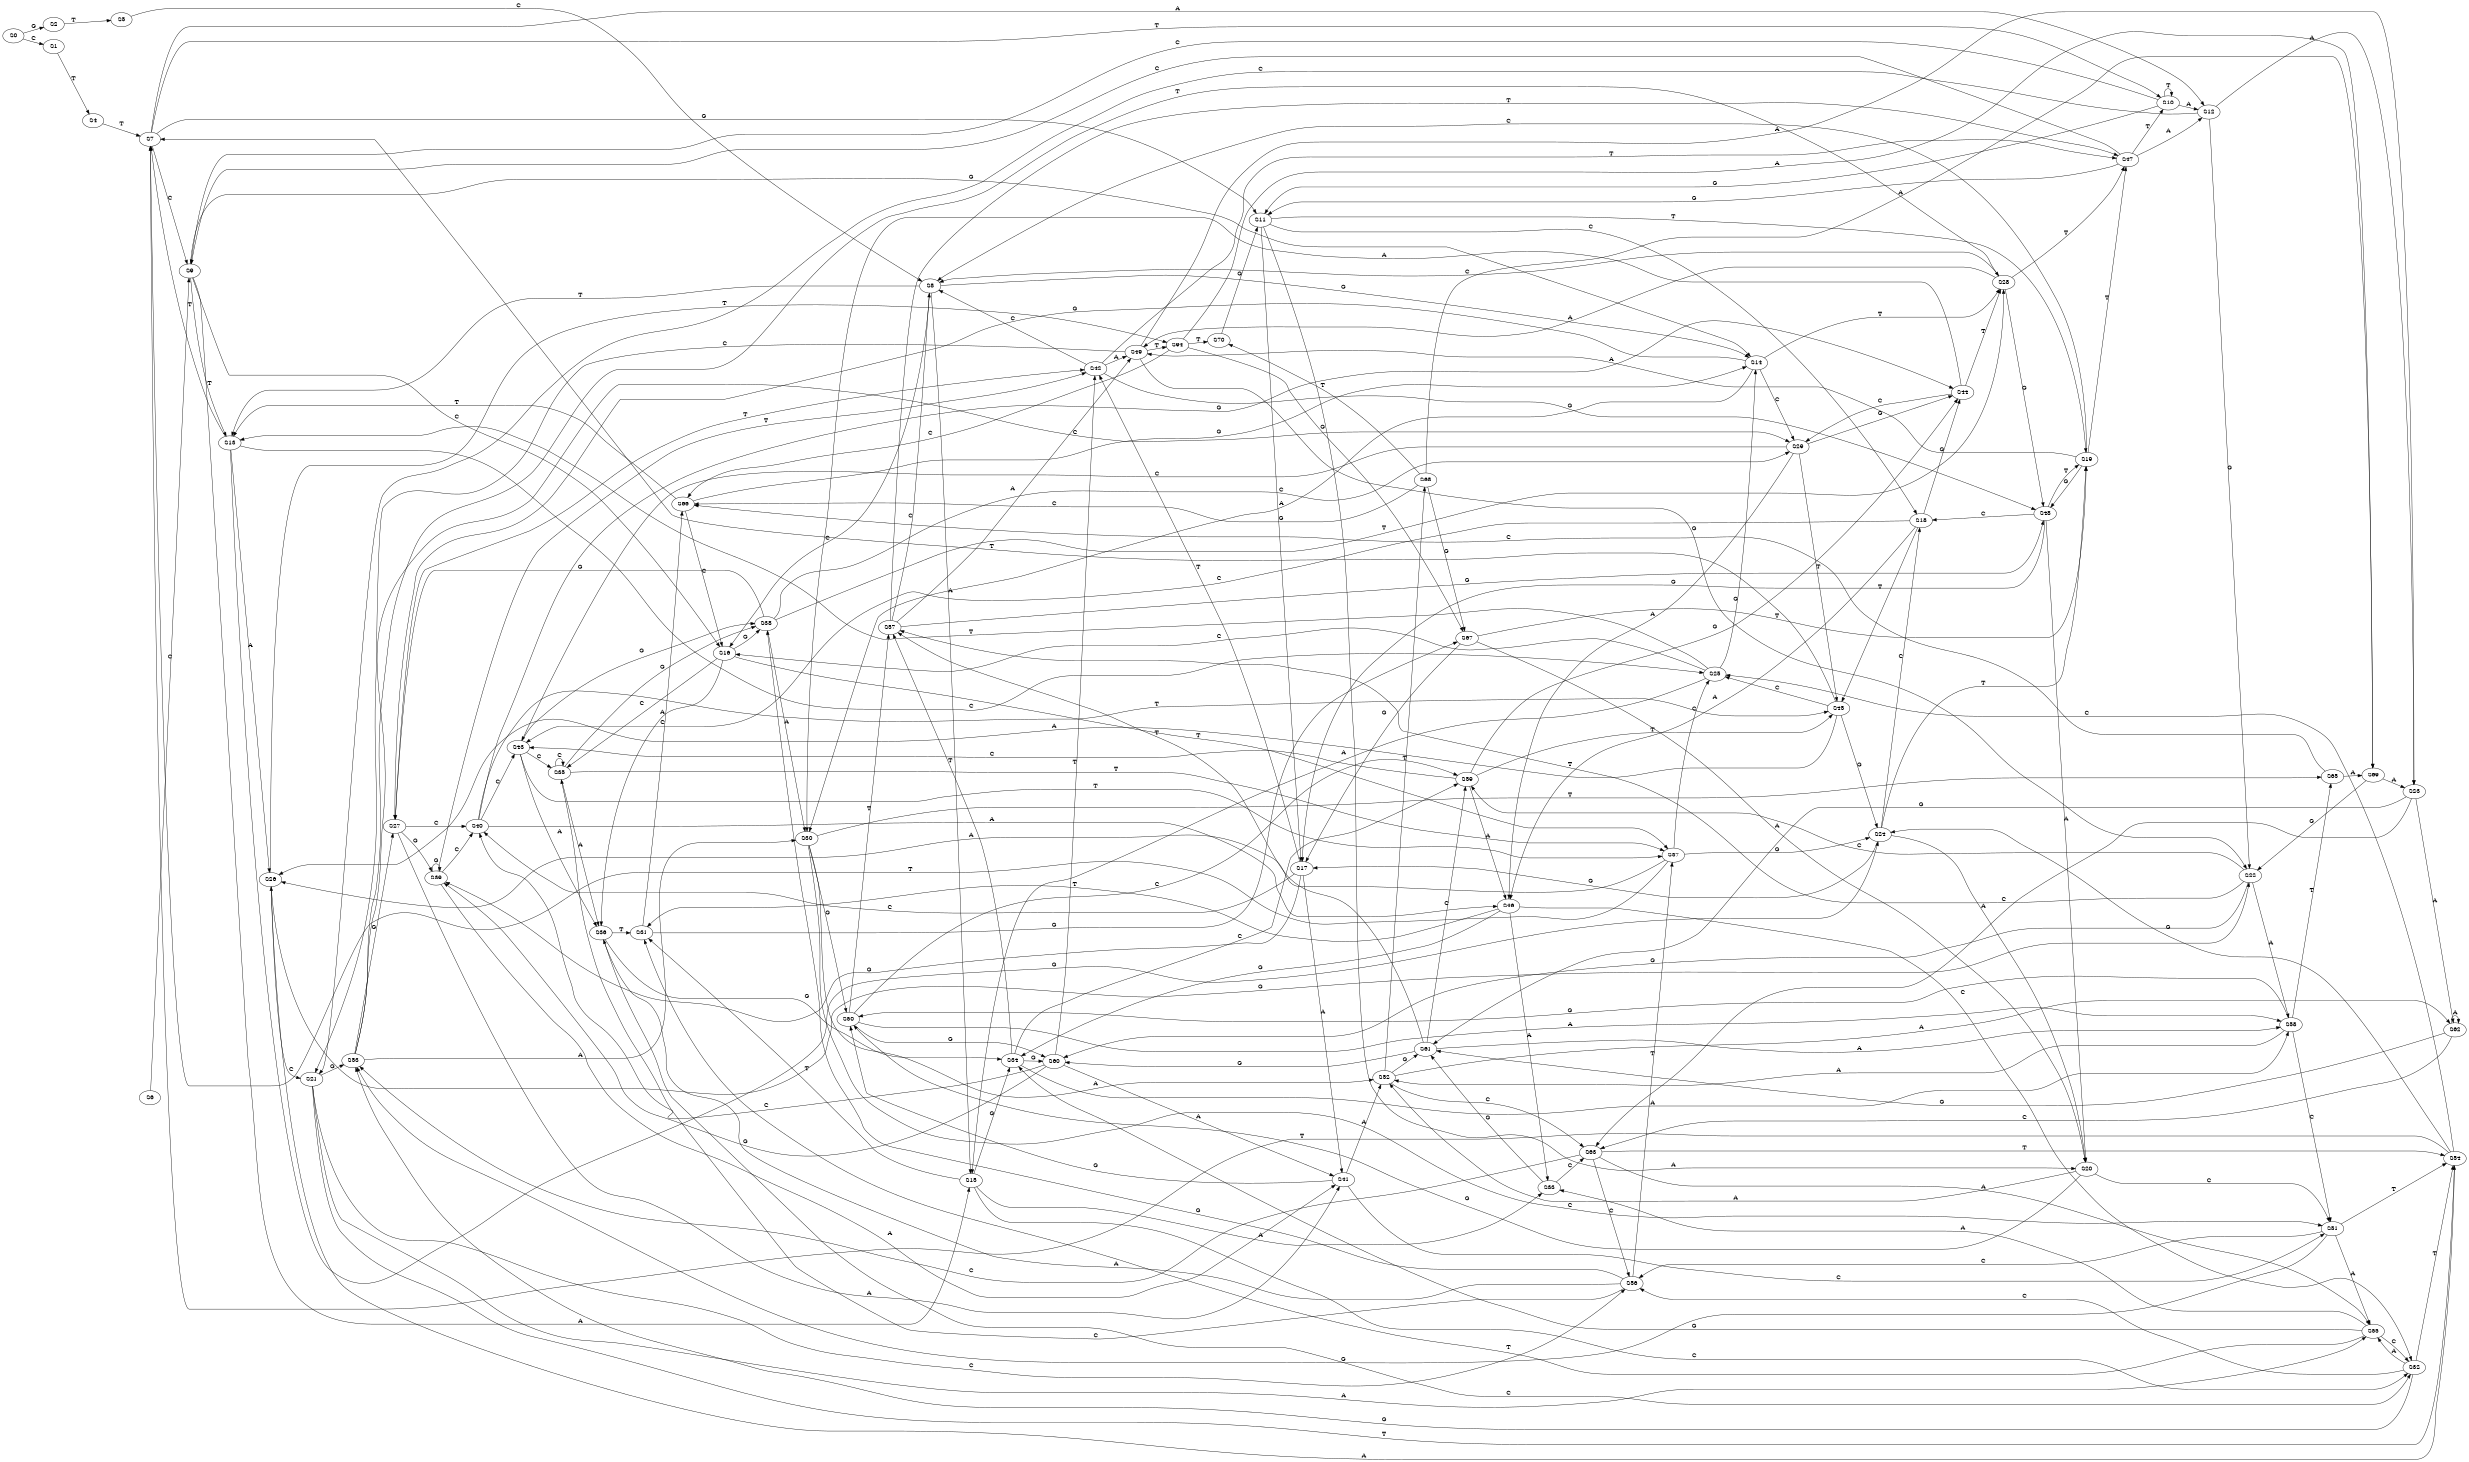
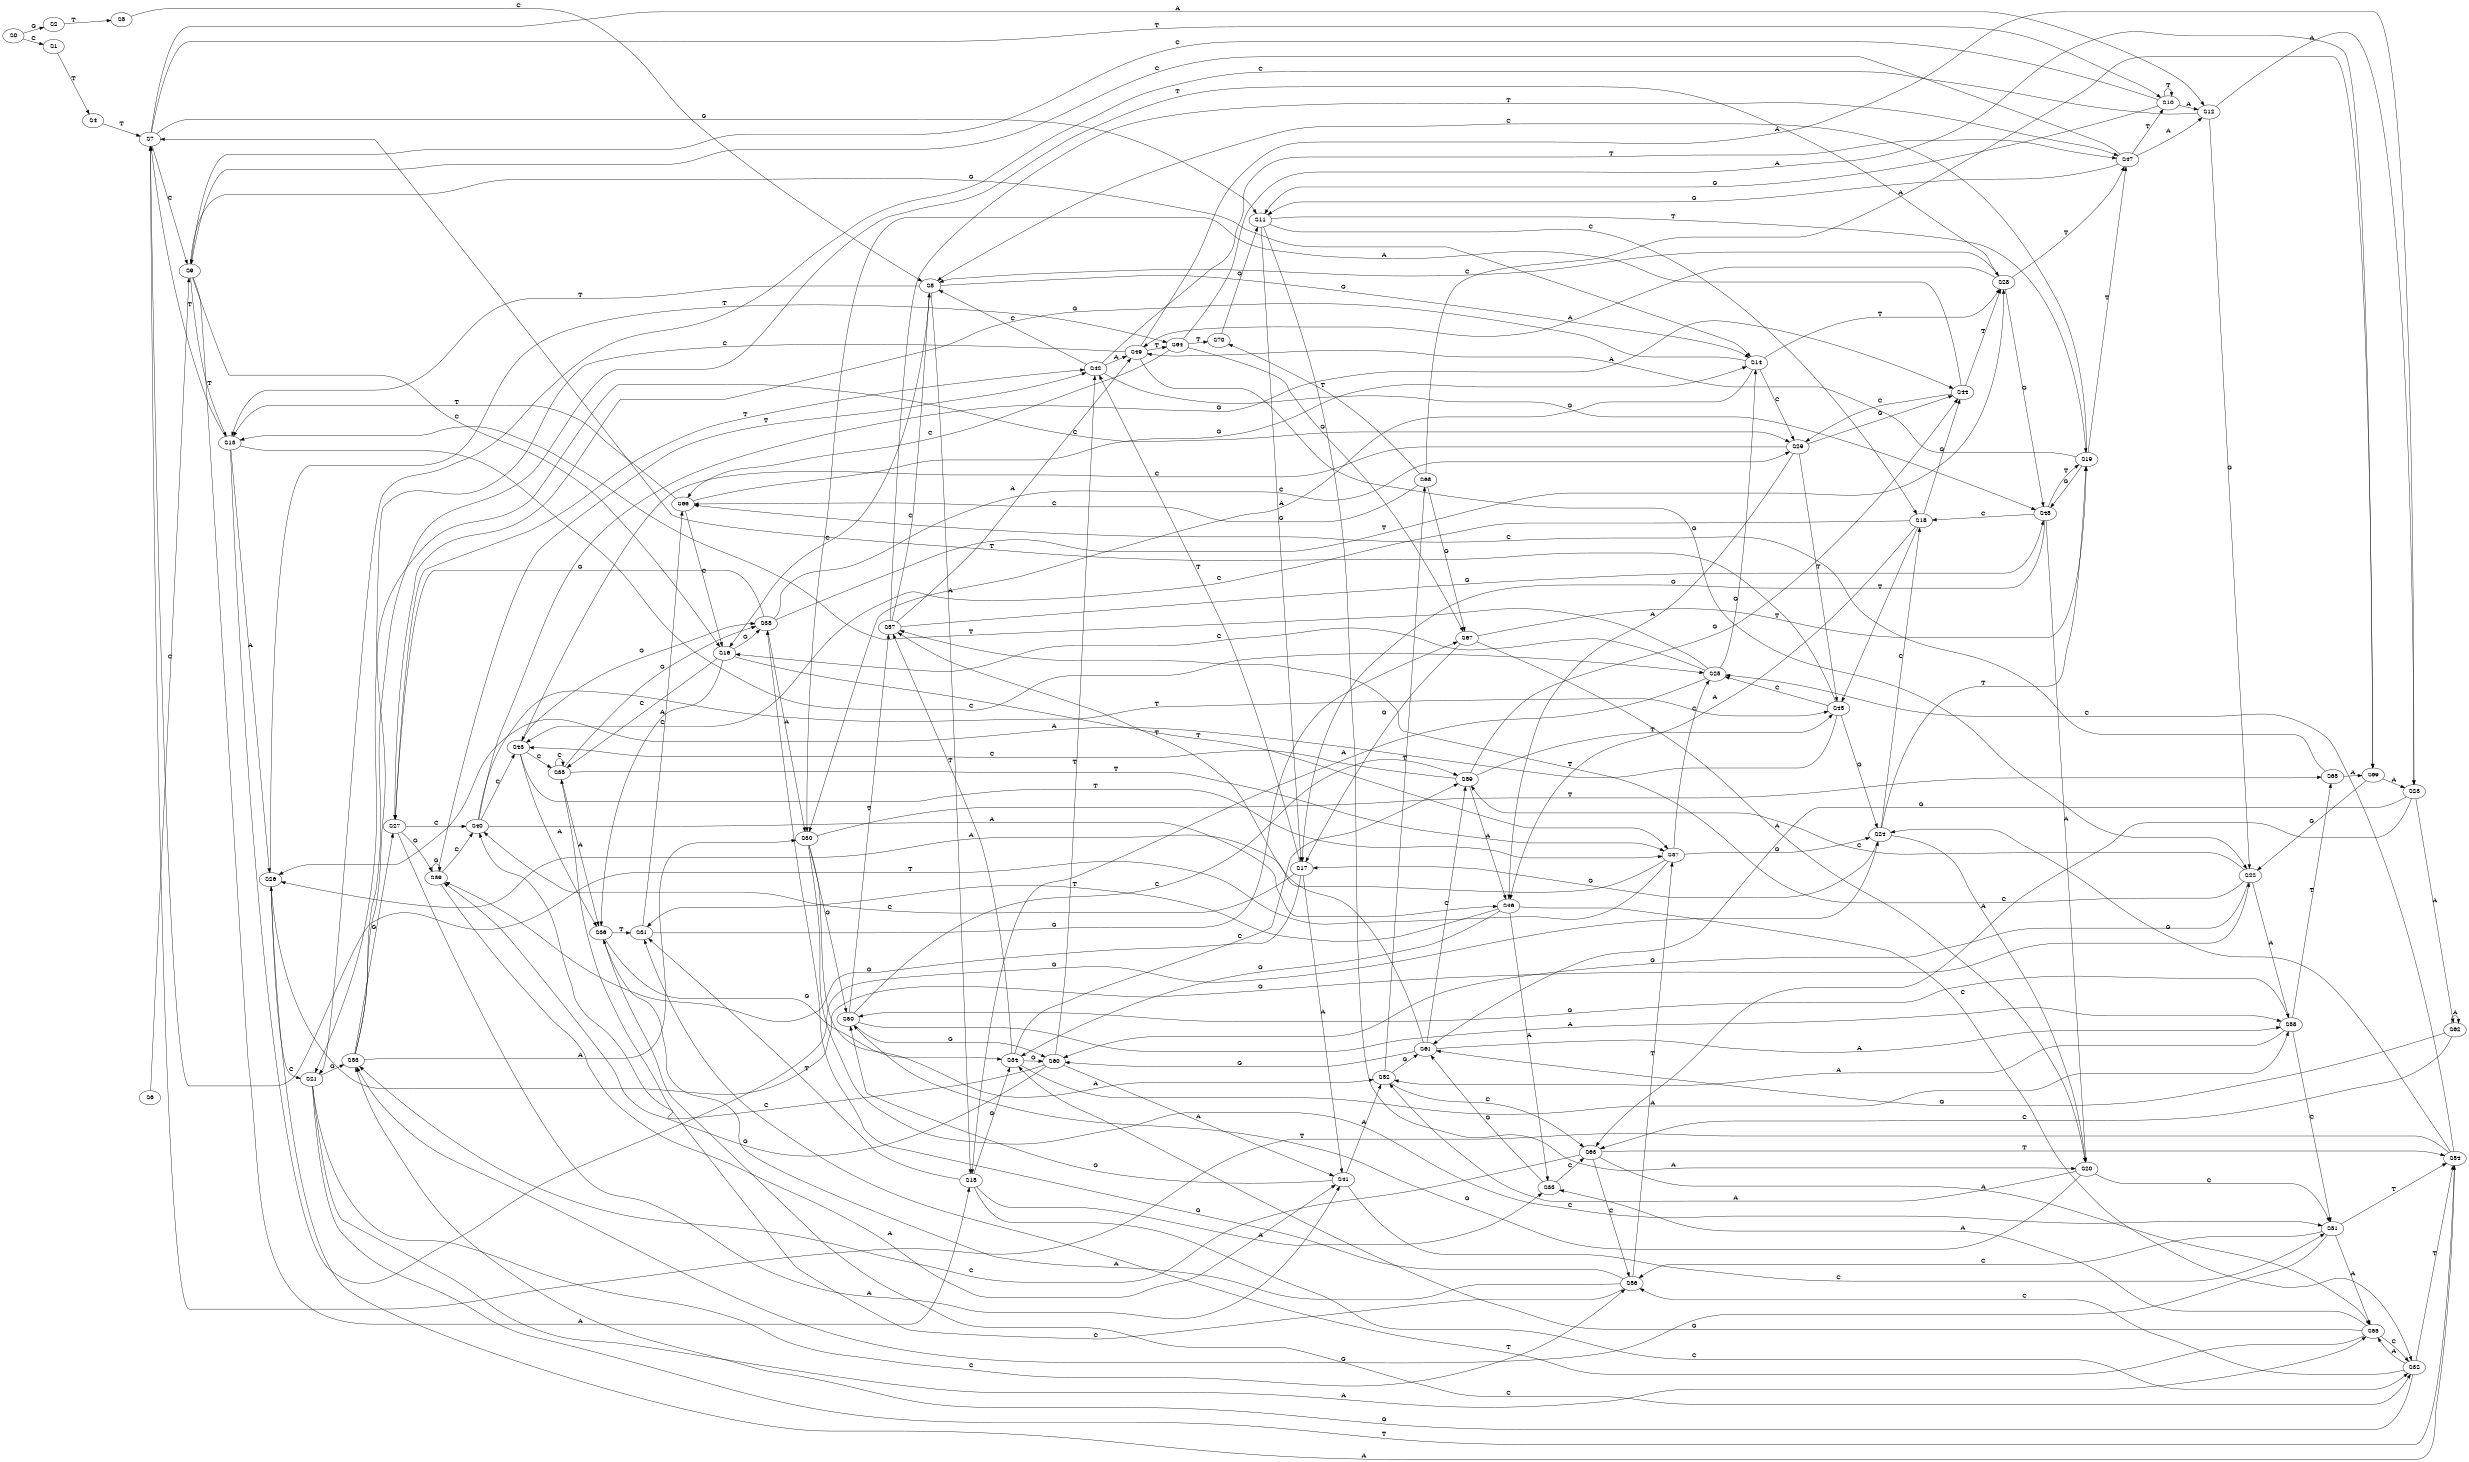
node "S94": label "S94" -> "S64"
edge "S52" -> "S62": removed, label "A"
